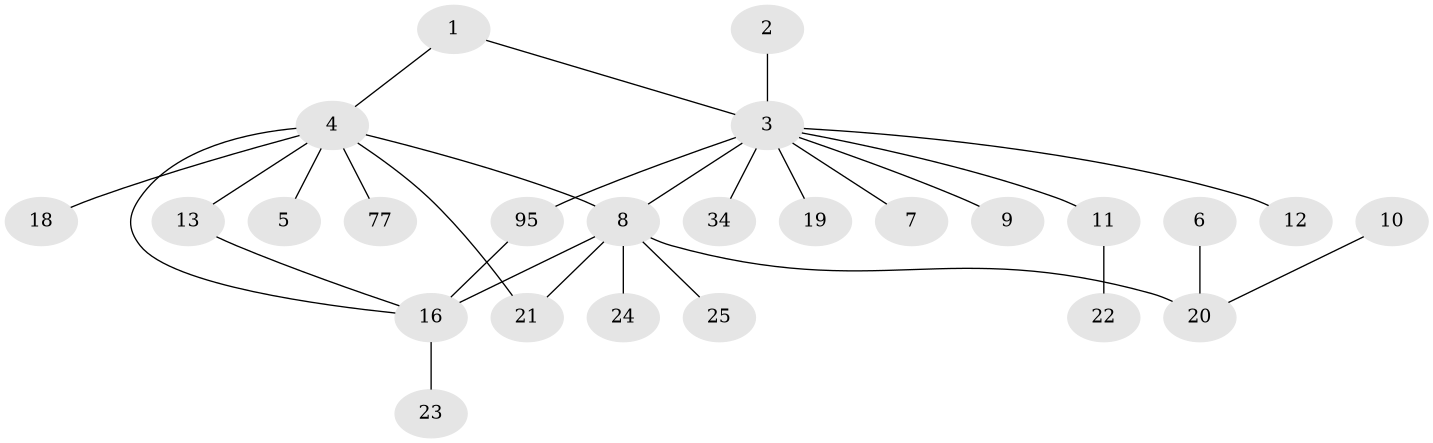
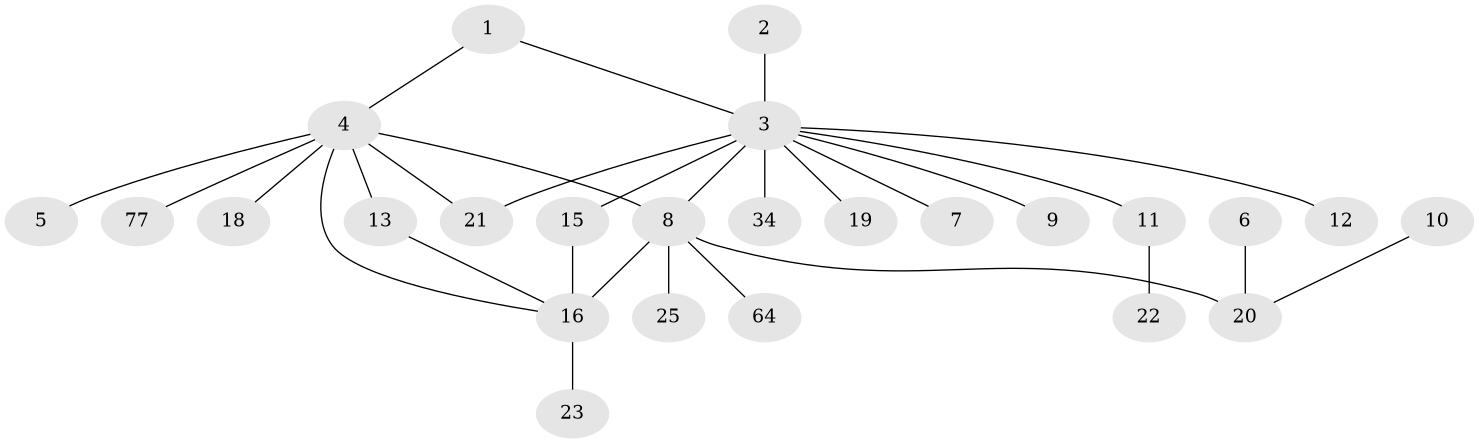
node "95": label "95" -> "15"
edge "8" -- "21": now "3" -- "21"
node "24": label "24" -> "64"
